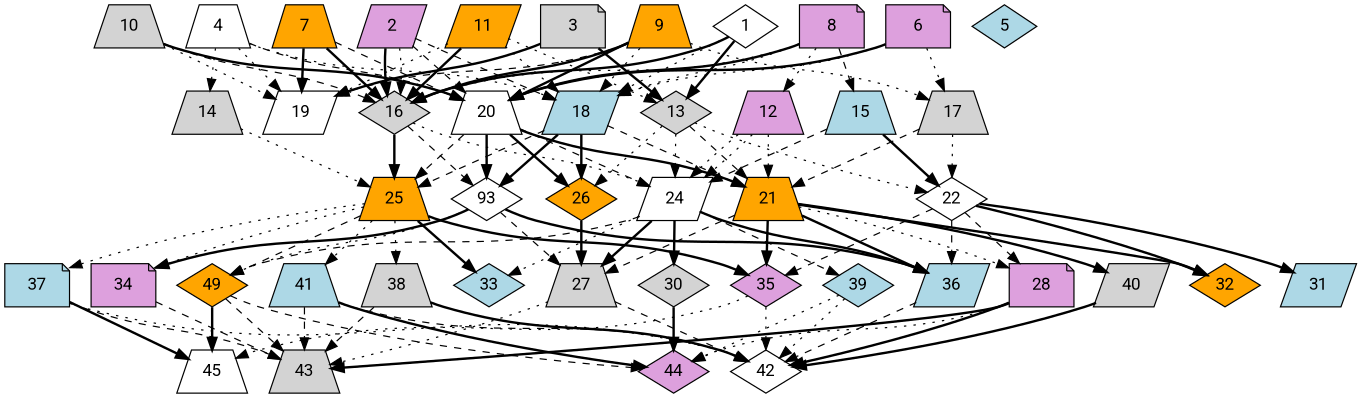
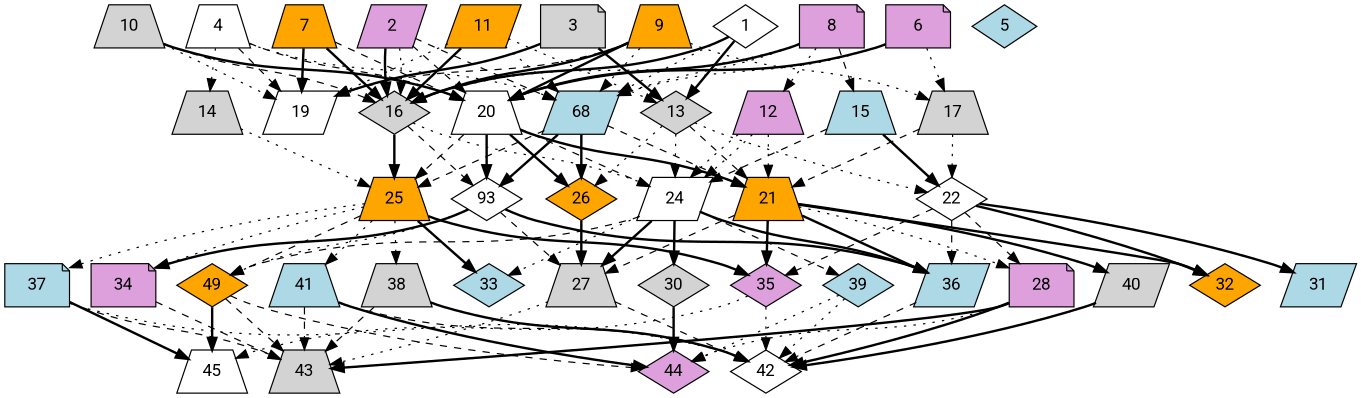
edge "4" -> "19": style dotted -> dashed
node "18": label "18" -> "68"
